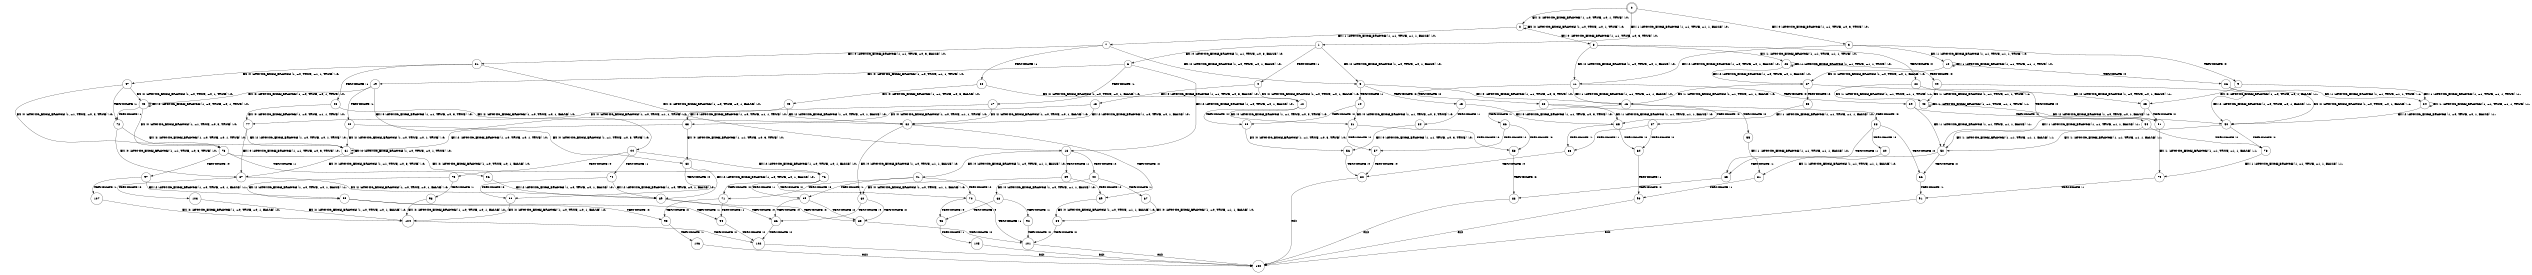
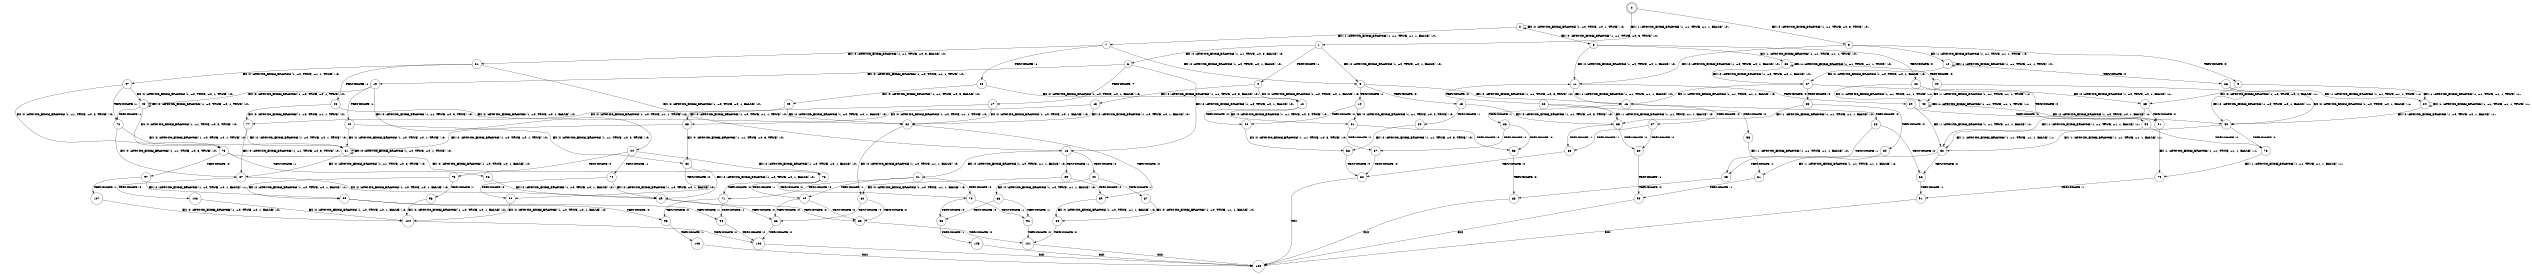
edge "0" -> "2": removed, label "EX !2 !ATOMIC_EXCH_BRANCH (1, +0, TRUE, +0, 1, TRUE) !:0:"
edge "6" -> "17": label "TERMINATE !1" -> "TERMINATE !7"
edge "11" -> "28": reversed
edge "38" -> "80": now "53" -> "80"
edge "70" -> "101": now "70" -> "92"
